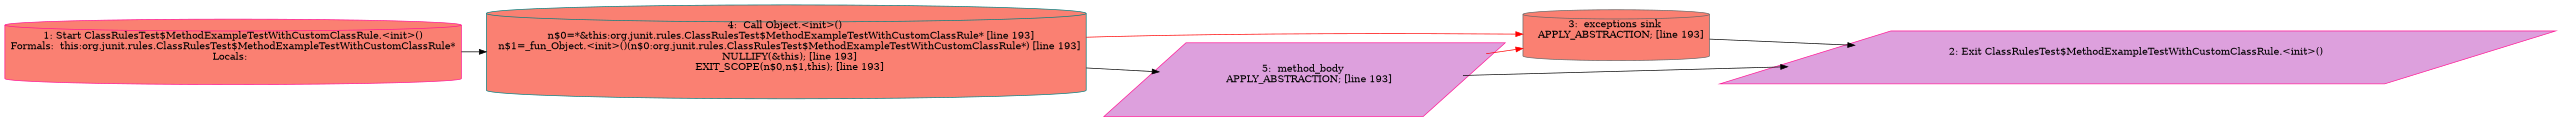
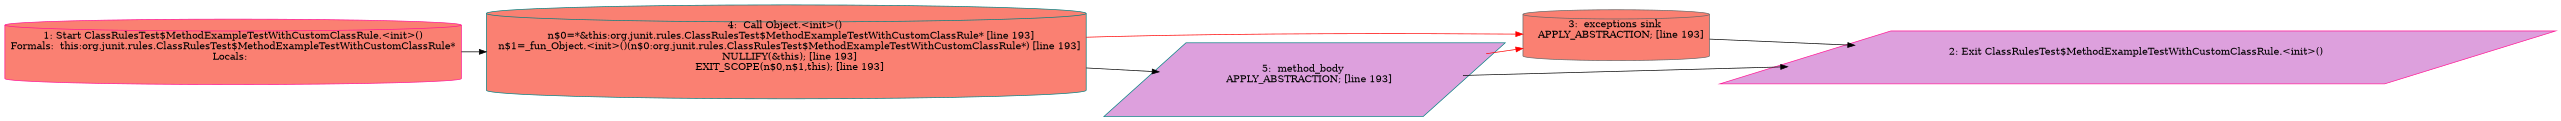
node "5:  method_body APPLY_ABSTRACTION; [line 193]": color deeppink -> teal
